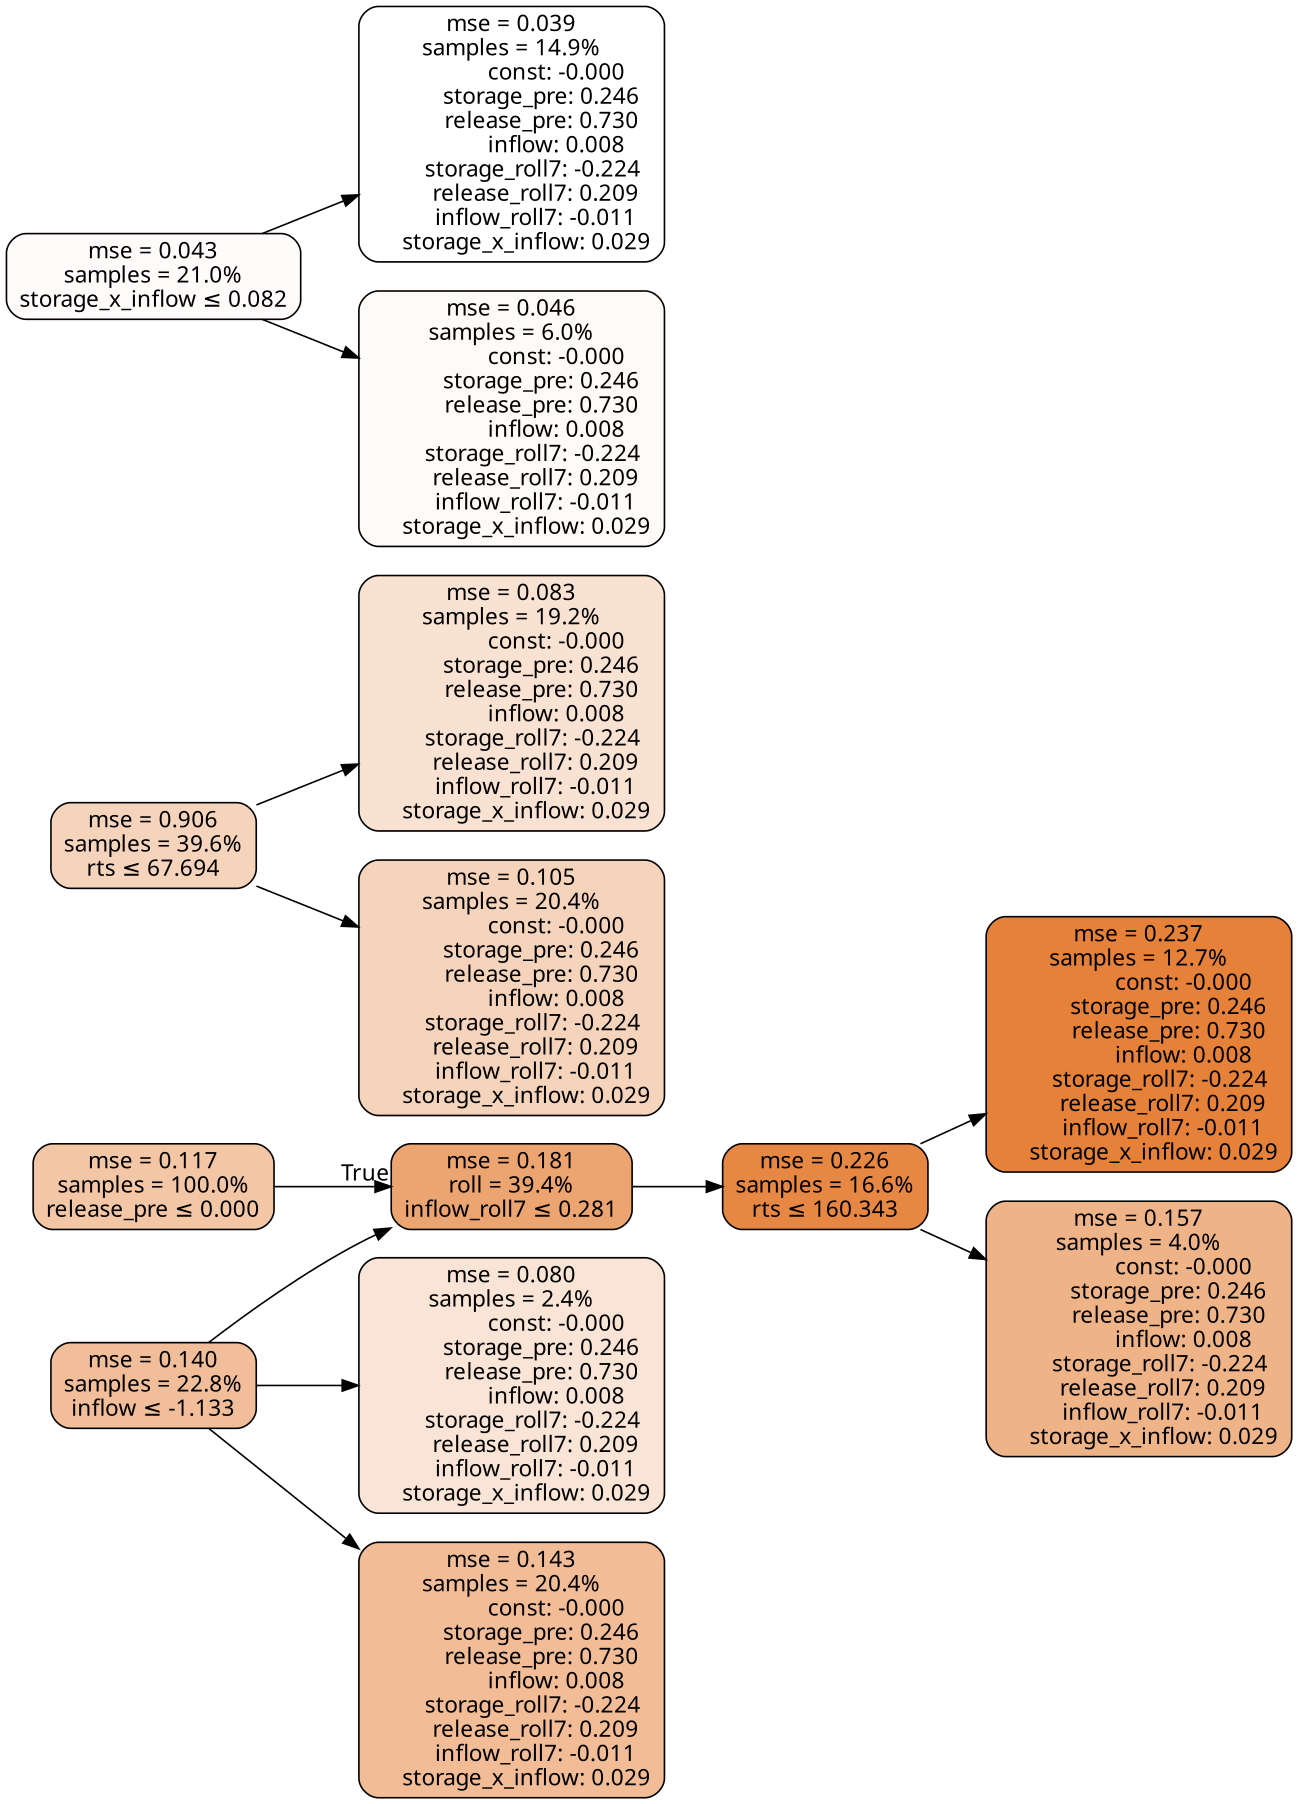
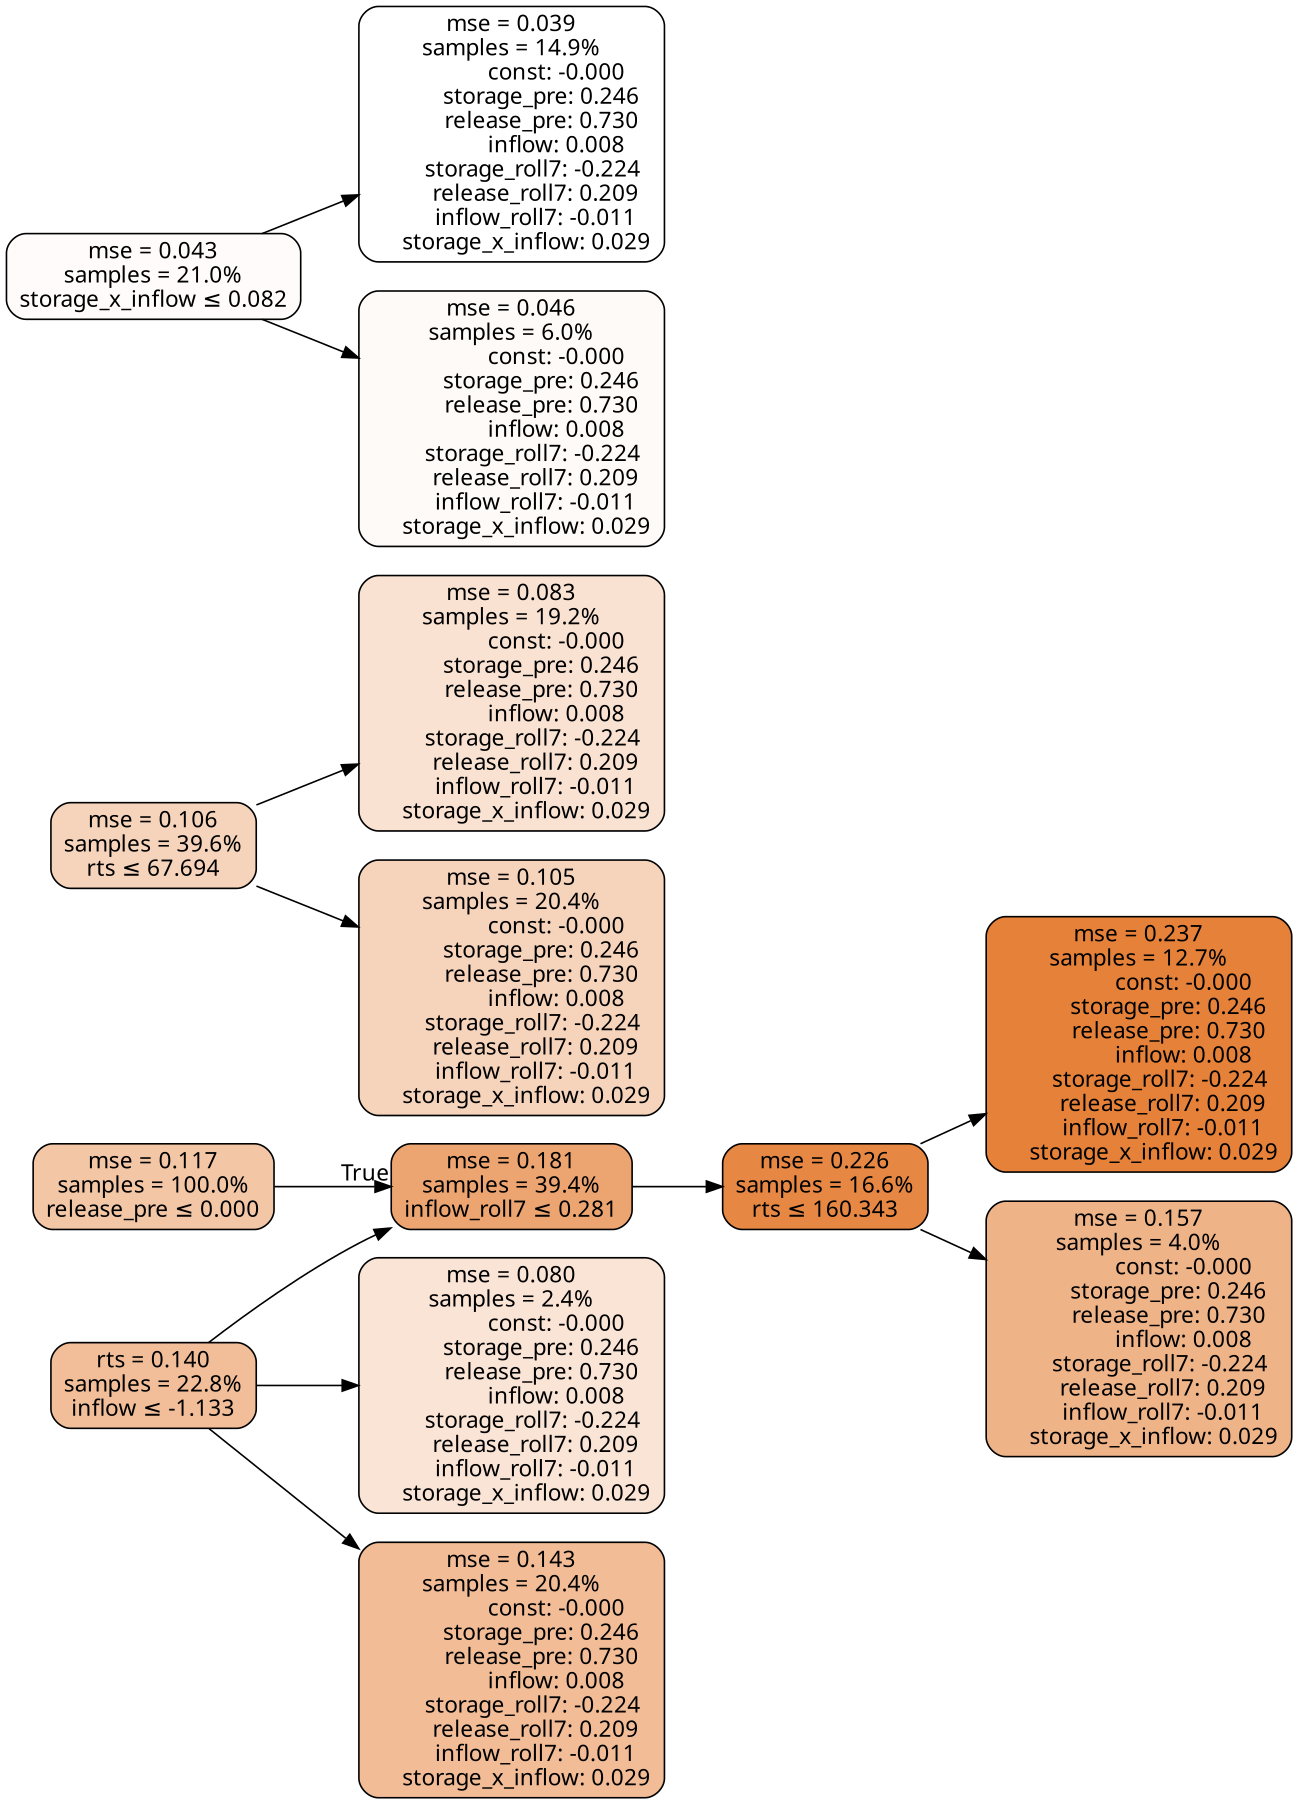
node "mse = 0.906 samples = 39.6% rts ≤ 67.694": label "mse = 0.906 samples = 39.6% rts ≤ 67.694" -> "mse = 0.106 samples = 39.6% rts ≤ 67.694"
node "mse = 0.181 roll = 39.4% inflow_roll7 ≤ 0.281": label "mse = 0.181 roll = 39.4% inflow_roll7 ≤ 0.281" -> "mse = 0.181 samples = 39.4% inflow_roll7 ≤ 0.281"
node "mse = 0.140 samples = 22.8% inflow ≤ -1.133": label "mse = 0.140 samples = 22.8% inflow ≤ -1.133" -> "rts = 0.140 samples = 22.8% inflow ≤ -1.133"
